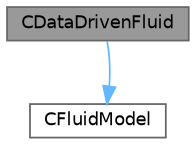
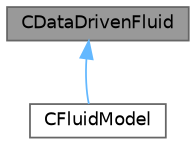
edge "CDataDrivenFluid" -> "CFluidModel": reversed
